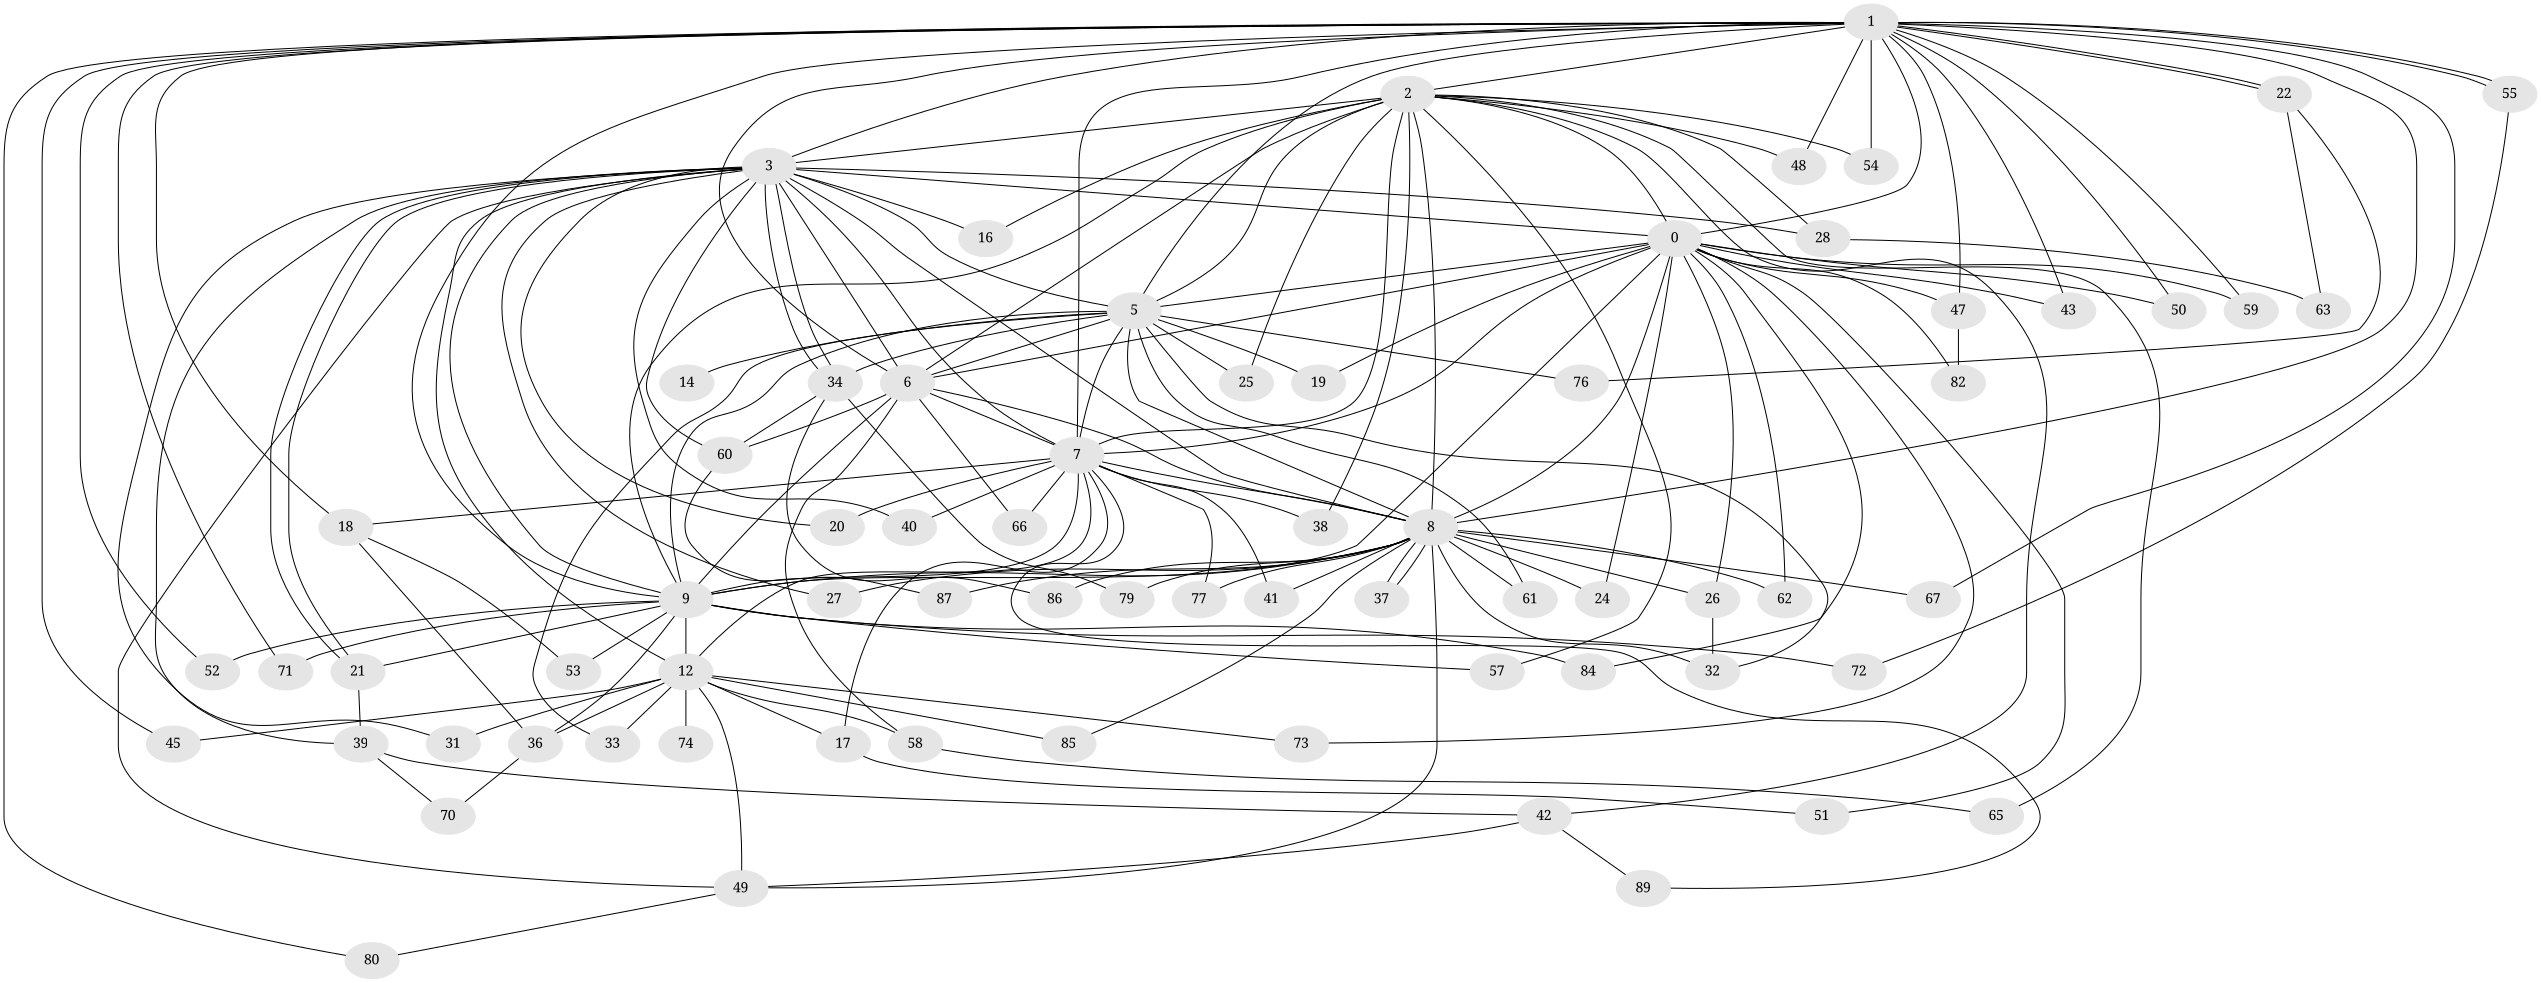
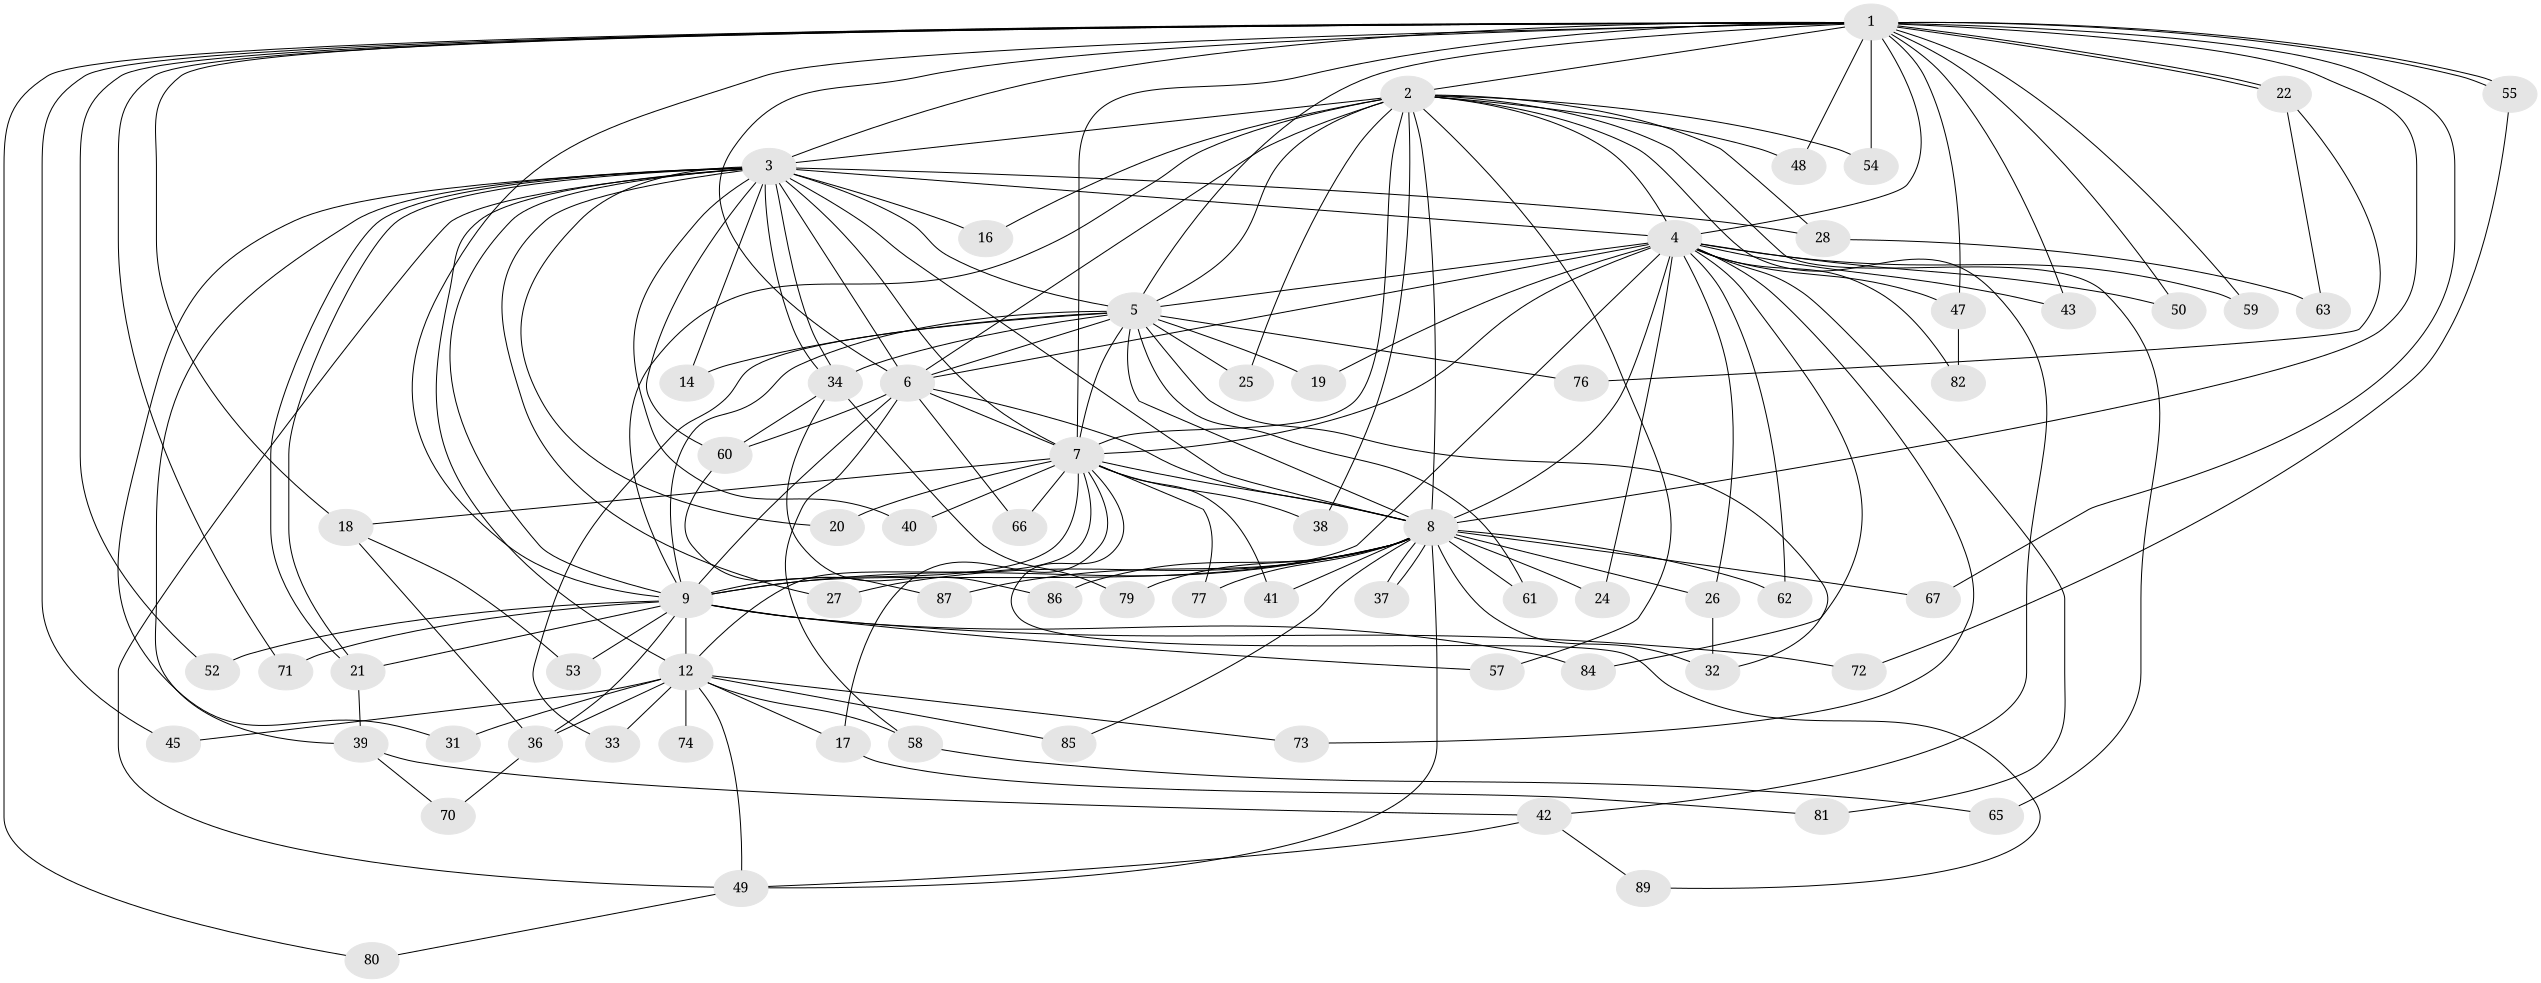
node "0": label "0" -> "4"
edge "3" -- "14": added
node "51": label "51" -> "81"
